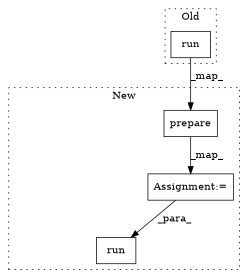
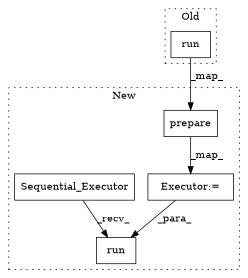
node "Sequential_Executor": added
node "Assignment:=": label "Assignment:=" -> "Executor:="
